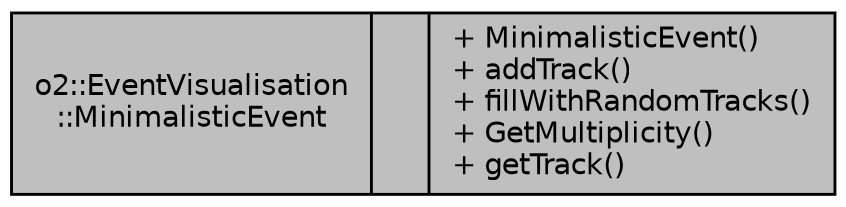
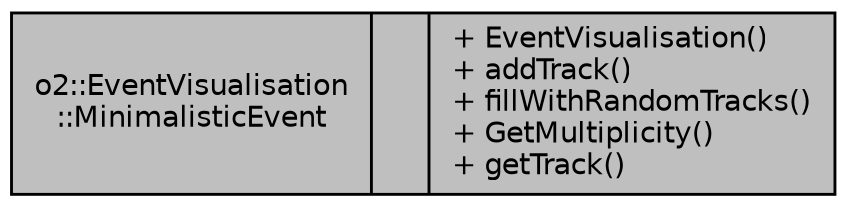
node "o2::EventVisualisation": text "+ MinimalisticEvent()" -> "+ EventVisualisation()"
